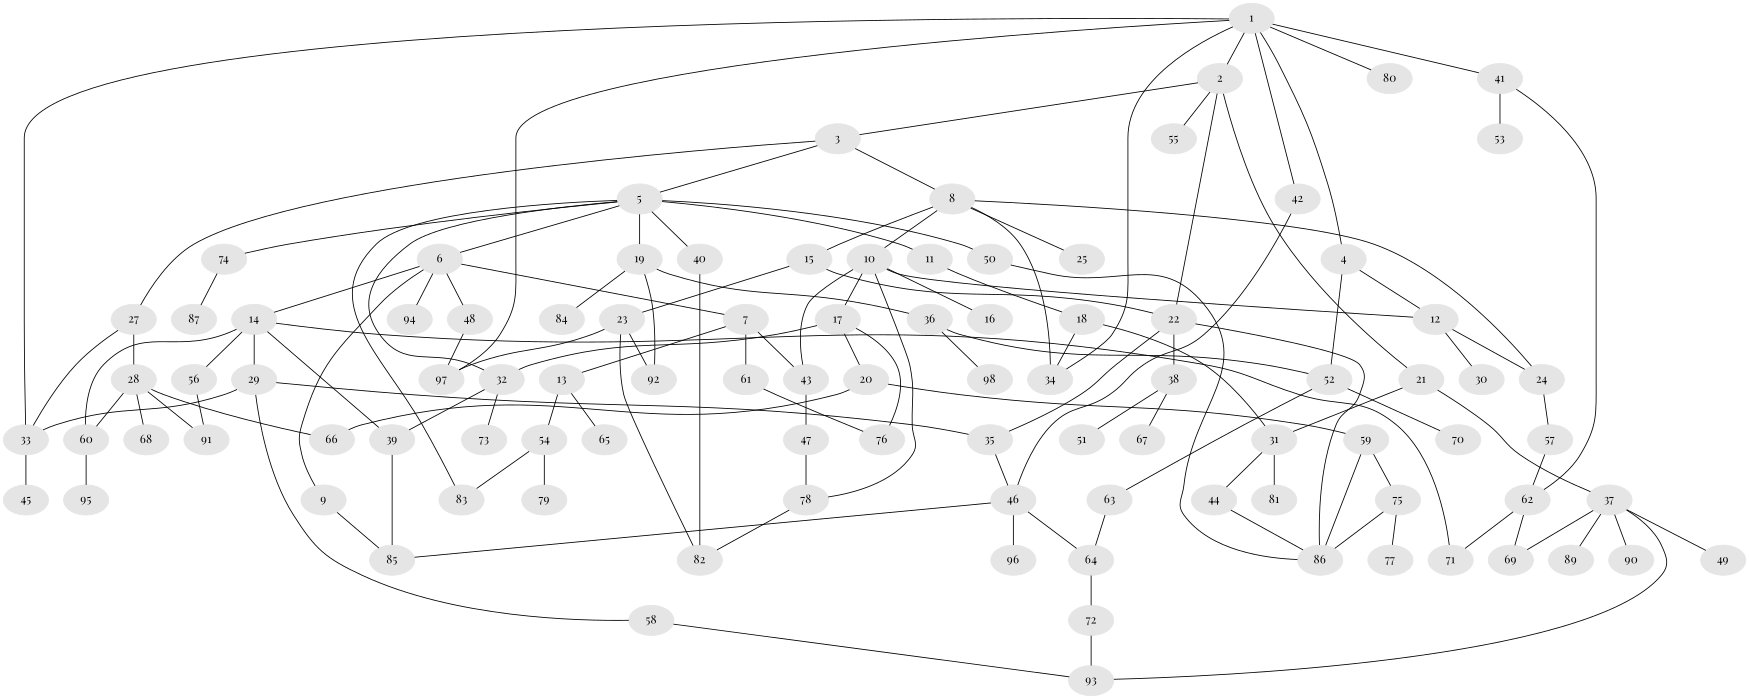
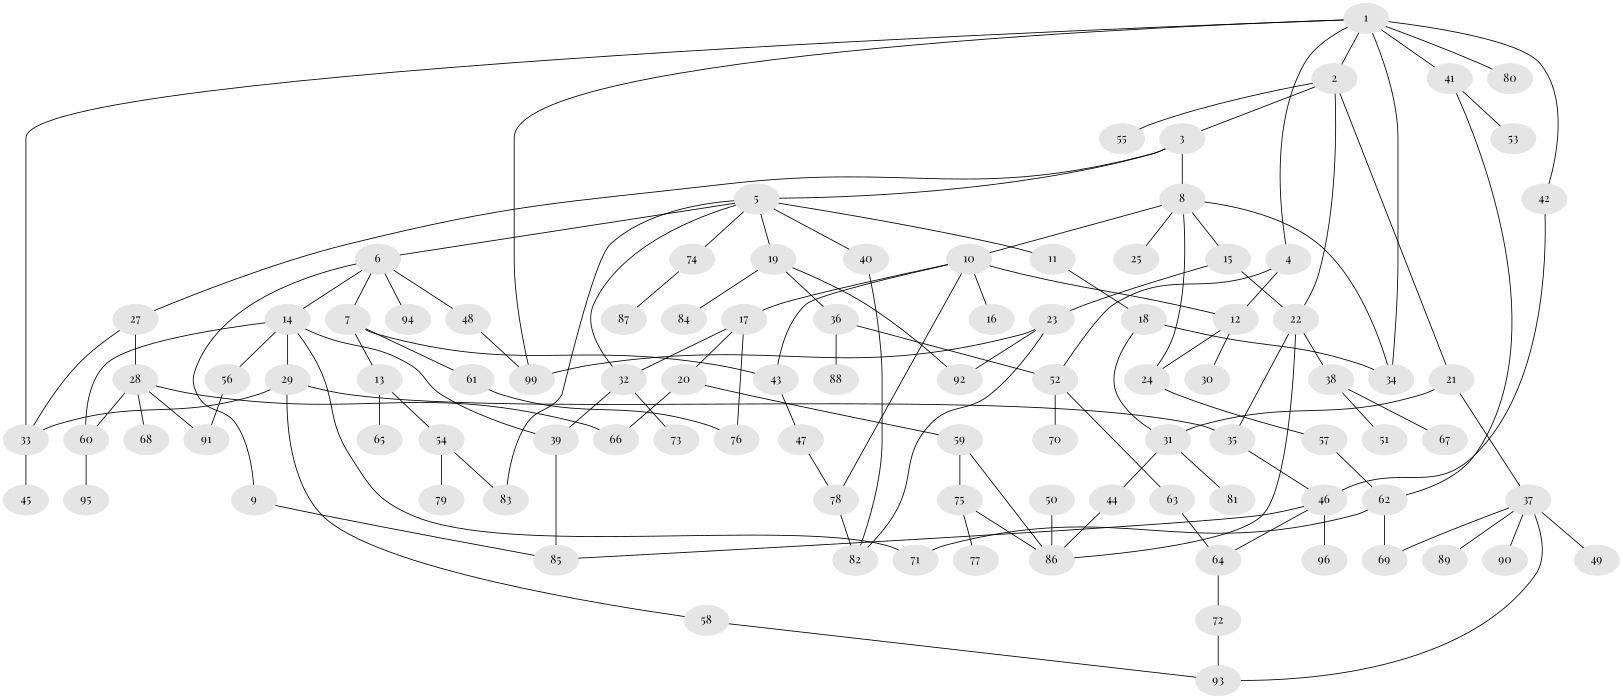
edge "5" -- "50": removed
node "97": label "97" -> "99"
node "98": label "98" -> "88"
